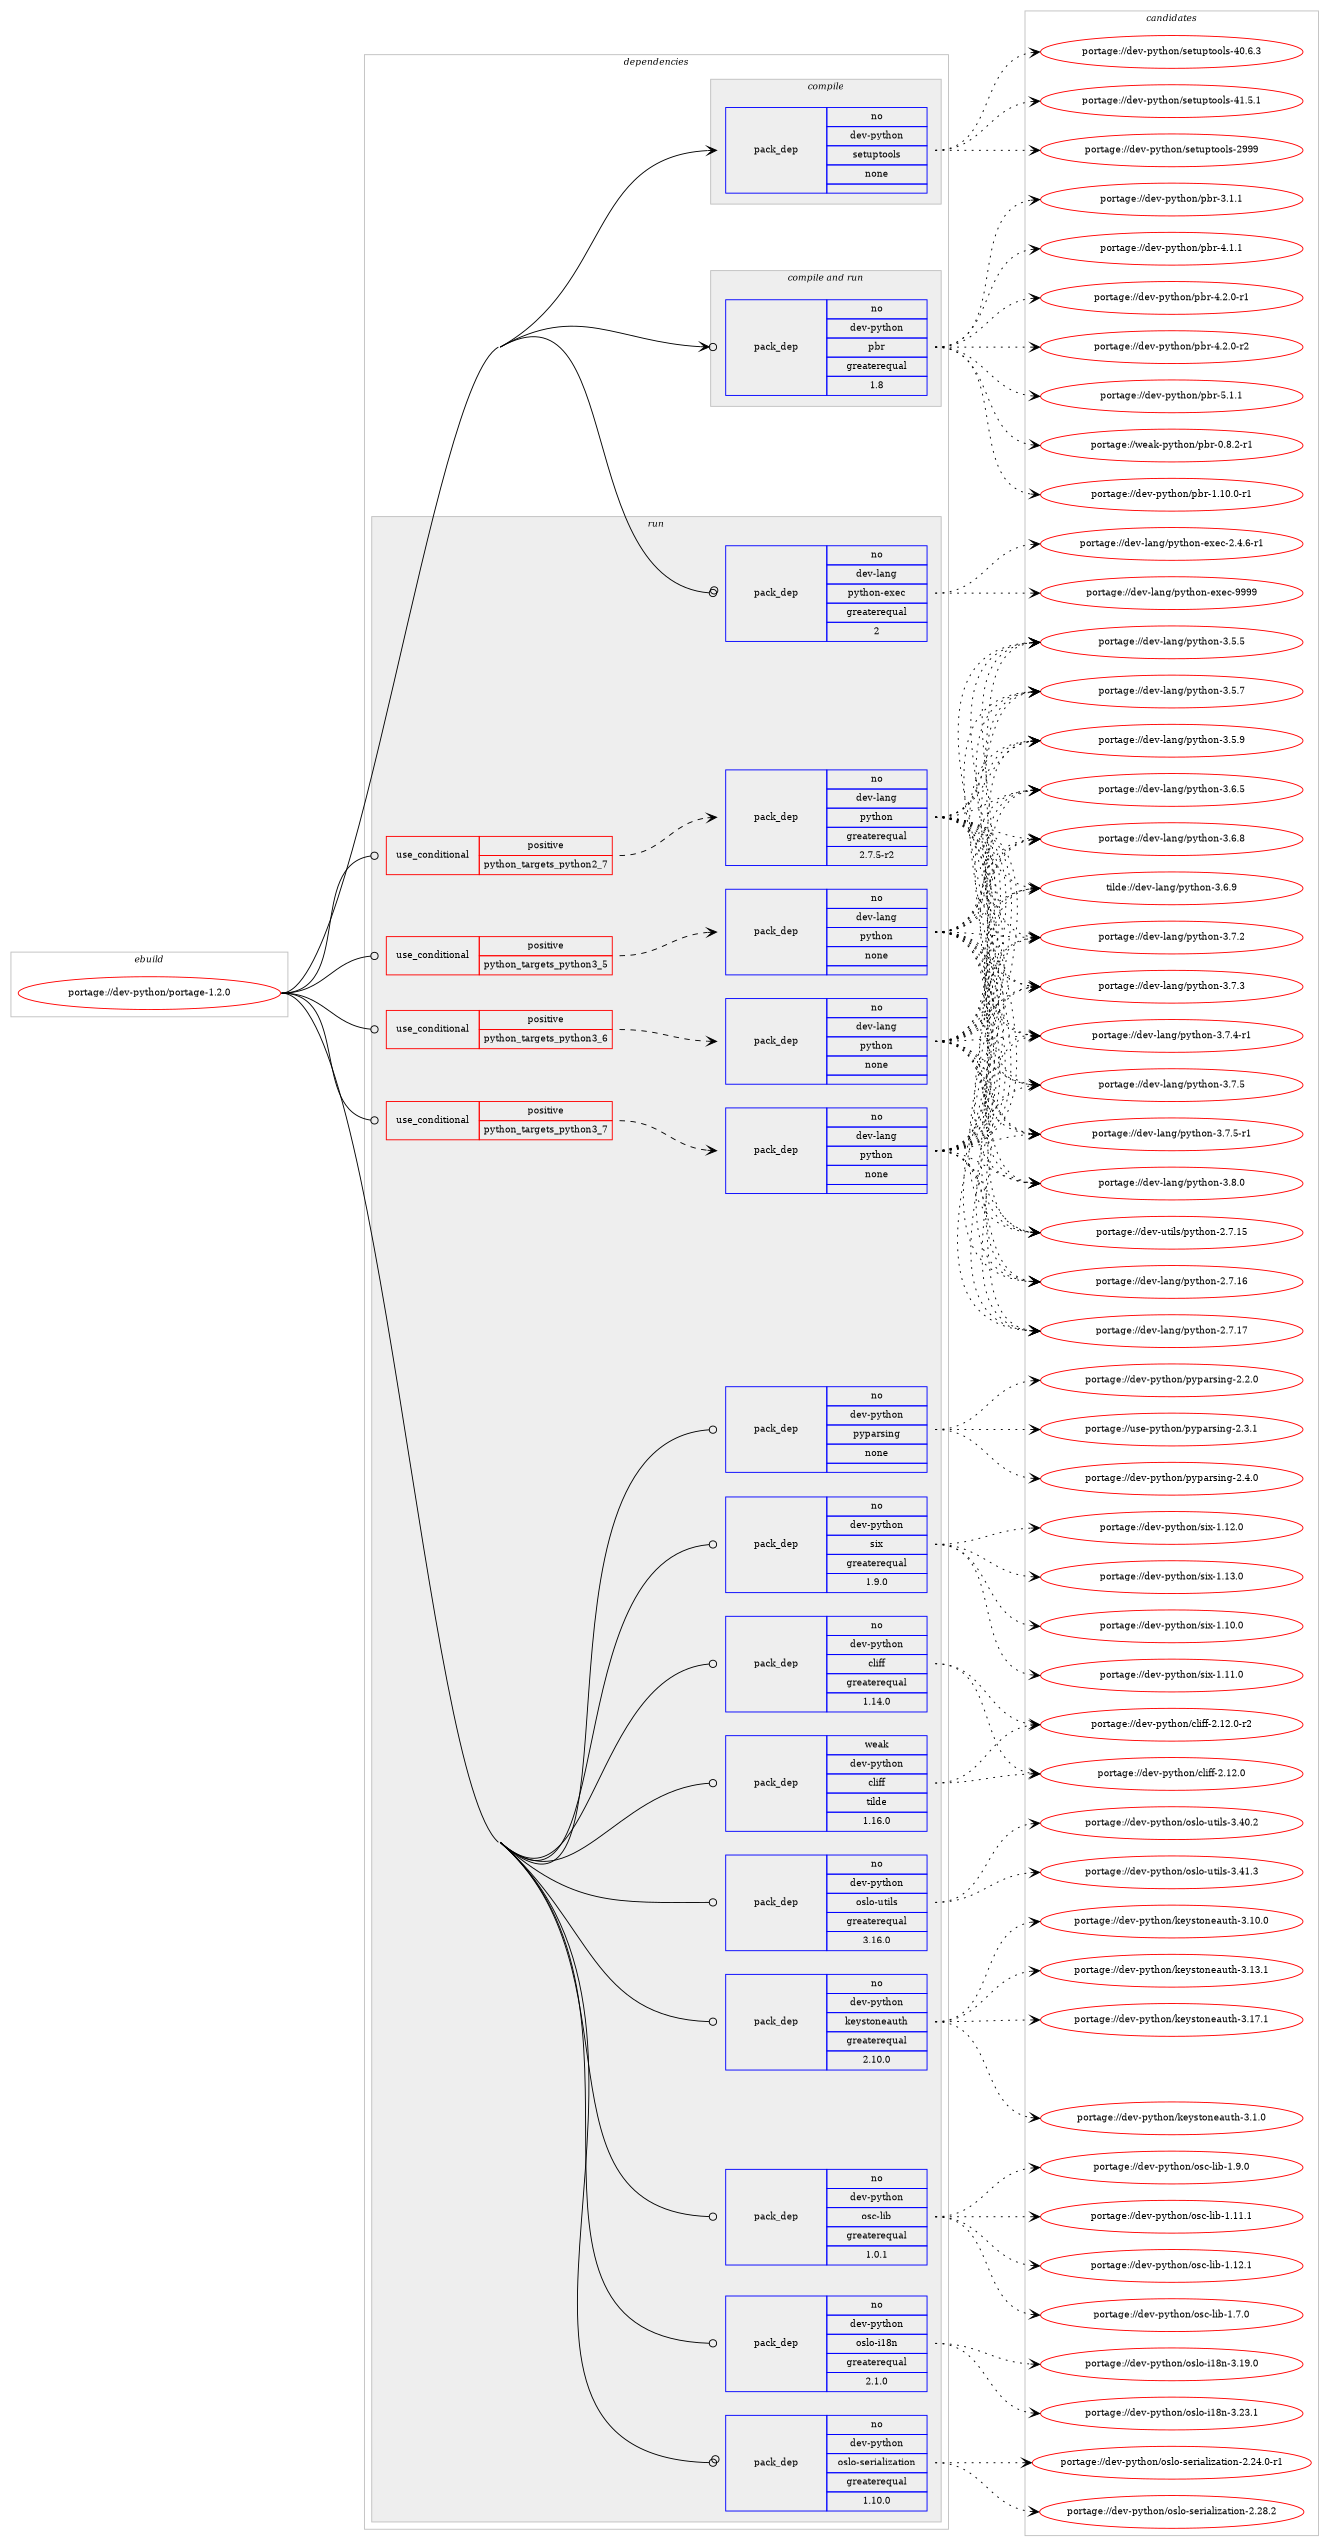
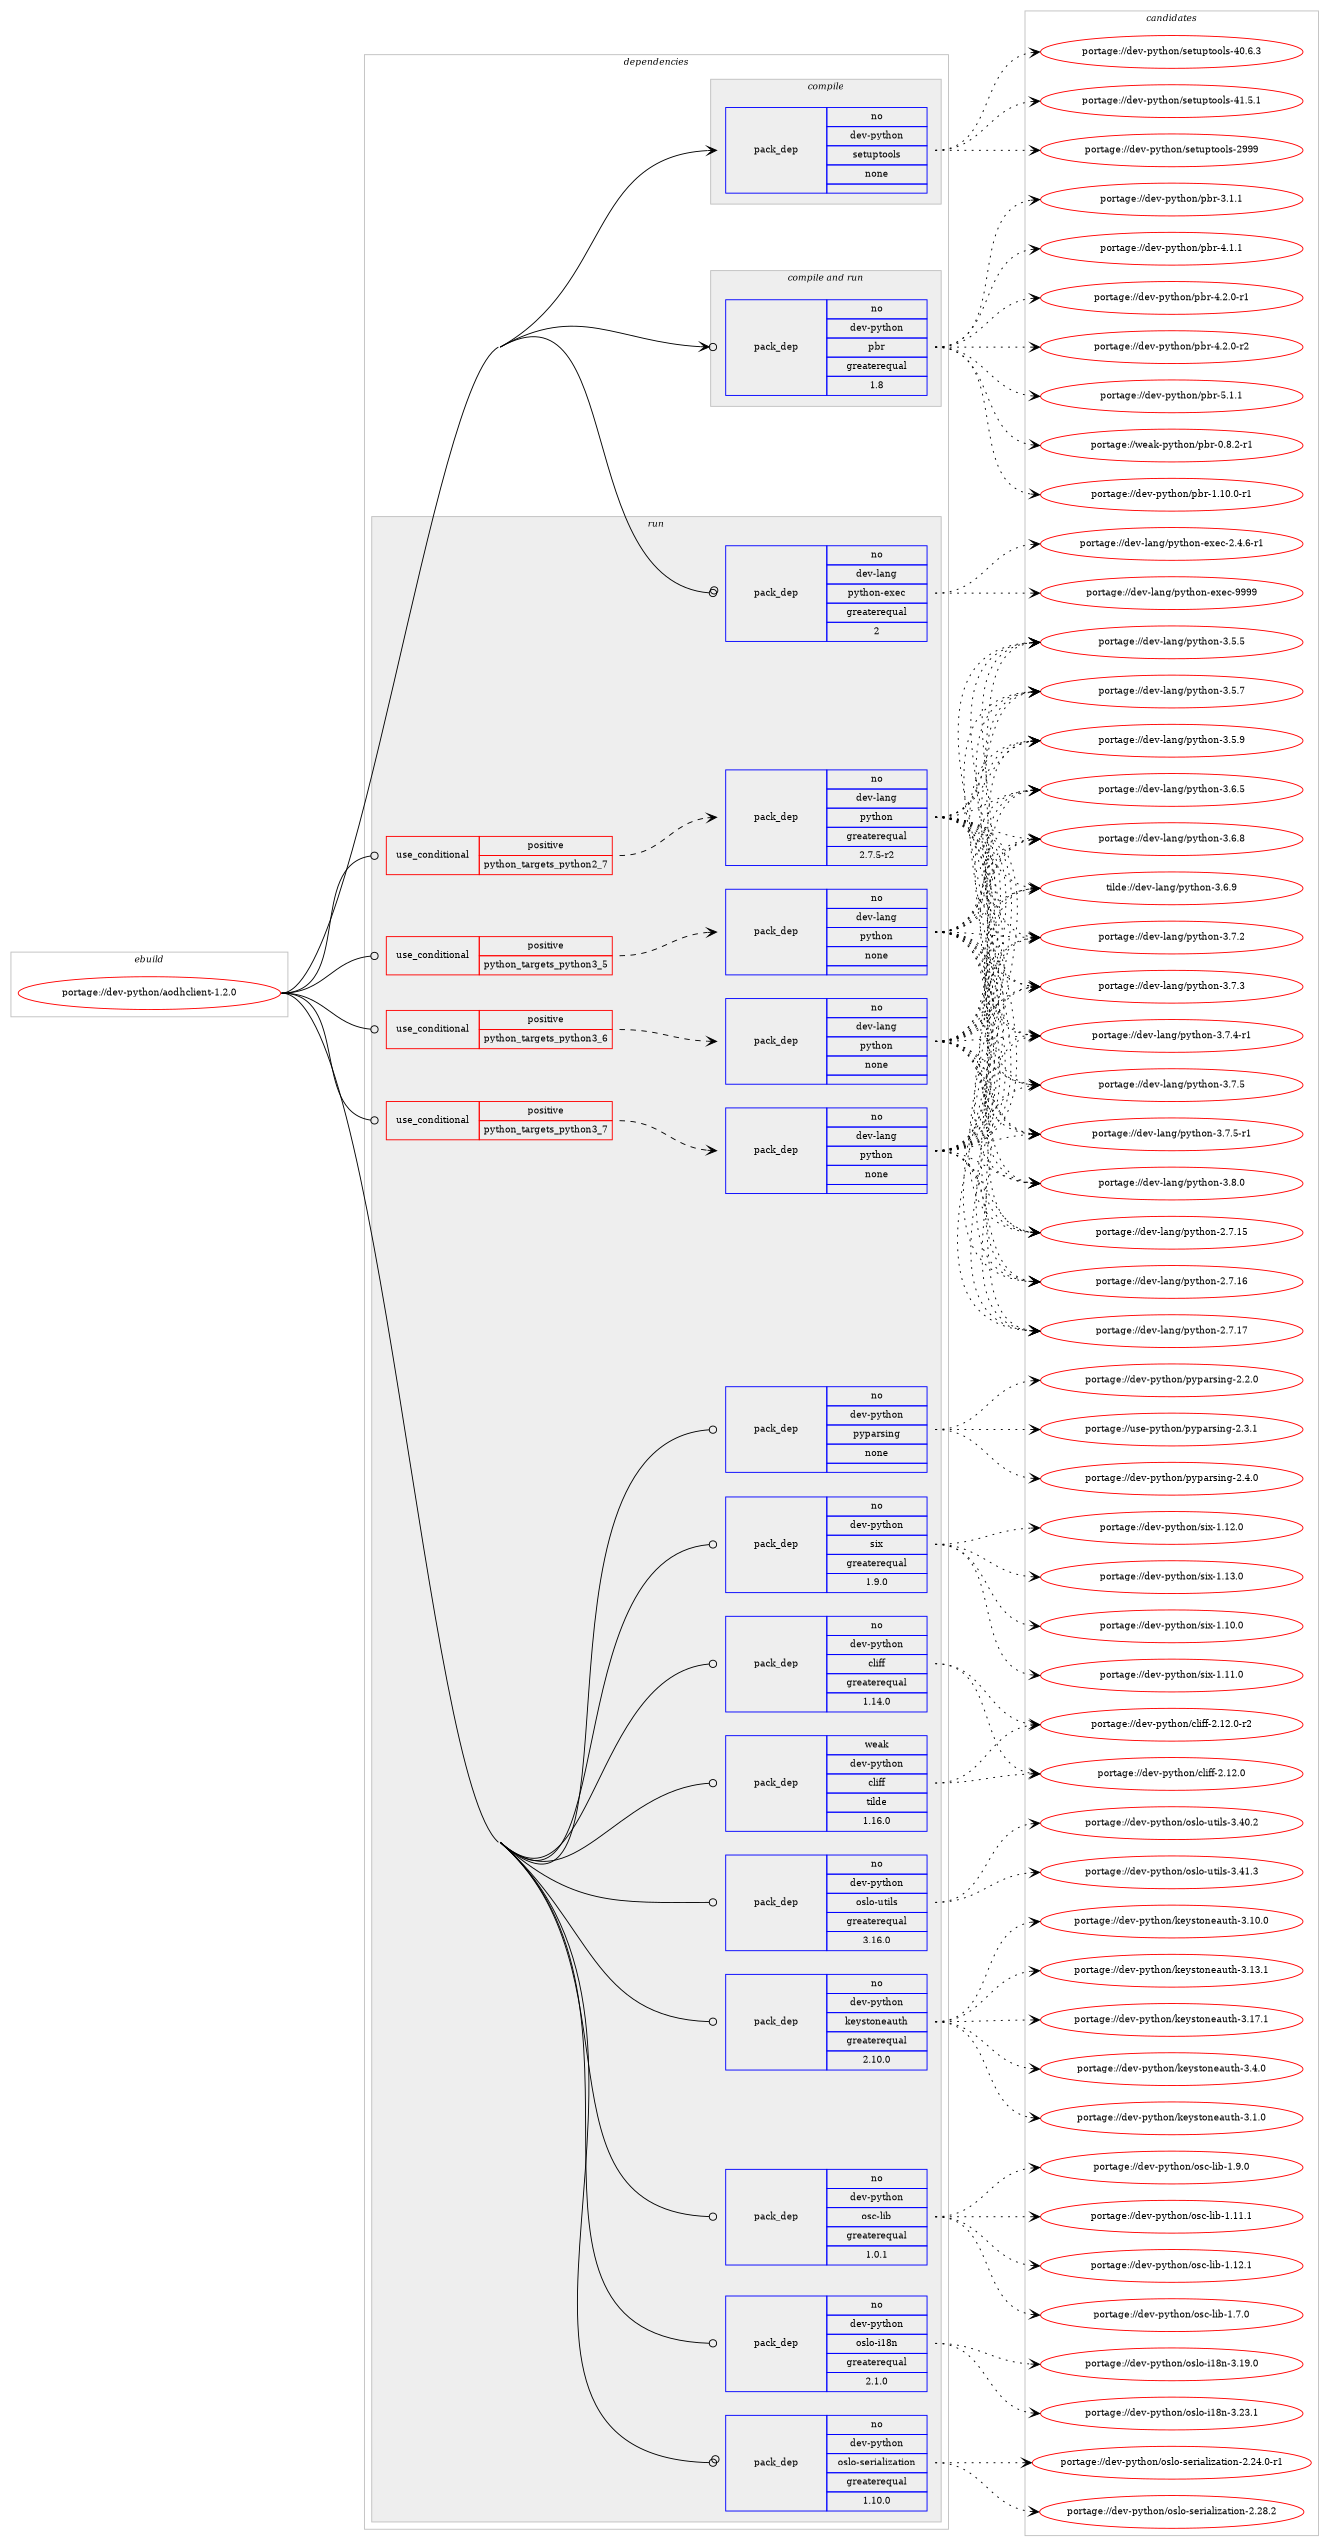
node "portage://dev-python/portage-1.2.0": label "portage://dev-python/portage-1.2.0" -> "portage://dev-python/aodhclient-1.2.0"
node "portage://dev-utils/python-2.7.15": label "portage://dev-utils/python-2.7.15" -> "portage://dev-lang/python-2.7.15"
node "portage://dev-python/keystoneauth-3.4.0": added
